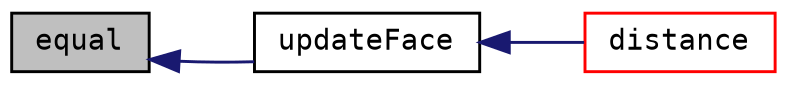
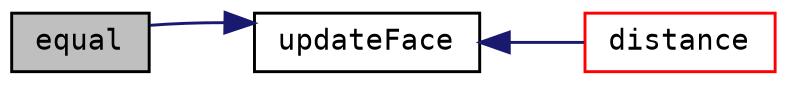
edge "updateFace" -> "equal": reversed
